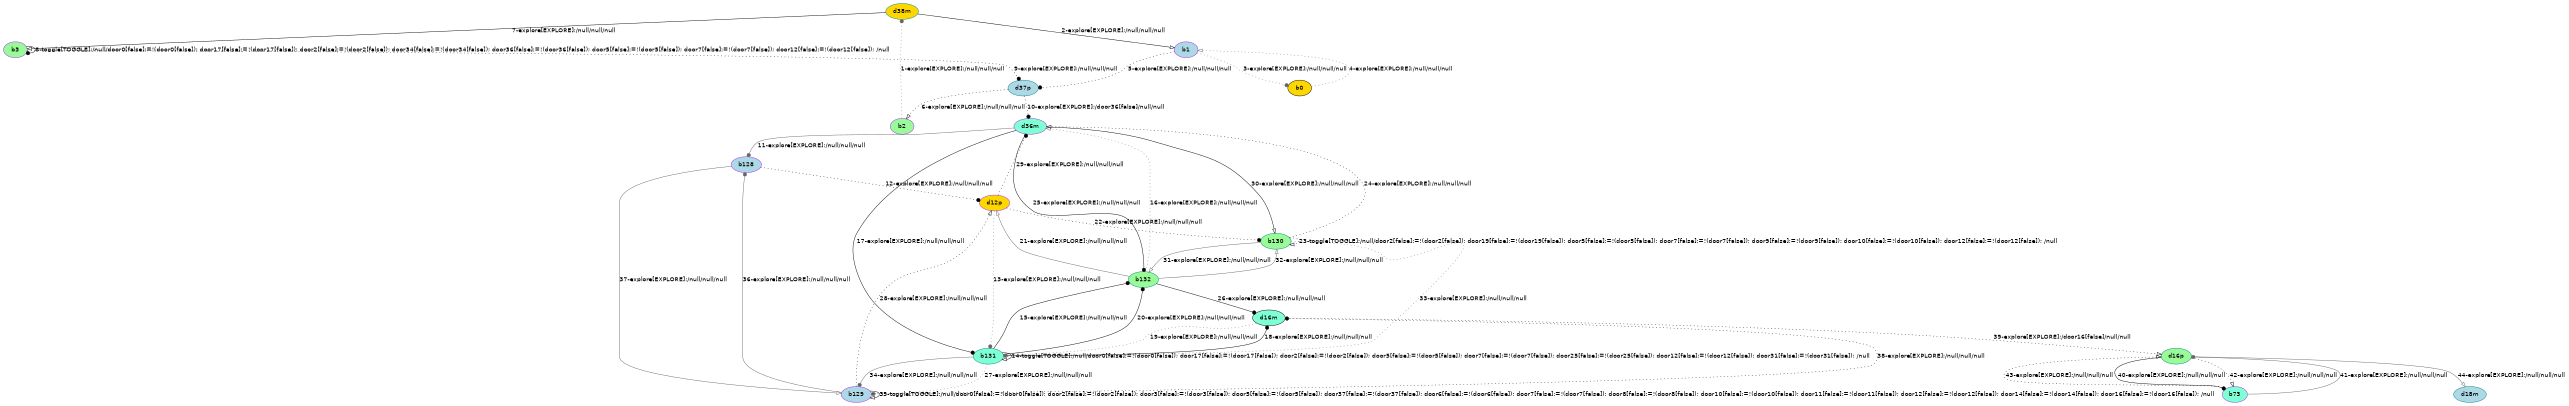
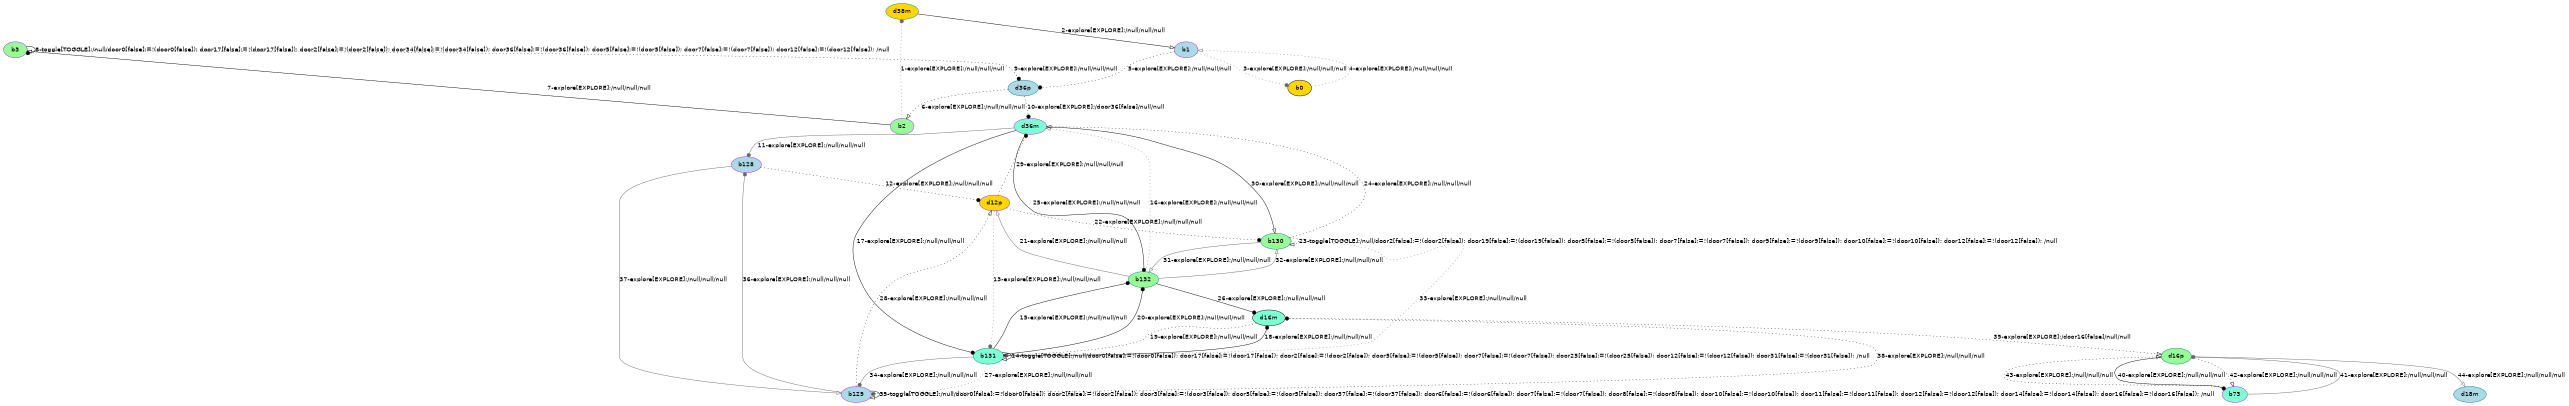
edge "d38m" -> "b3": now "b2" -> "b3"
node "d37p": label "d37p" -> "d36p"
edge "d16m" -> "b131": color gray40 -> black
